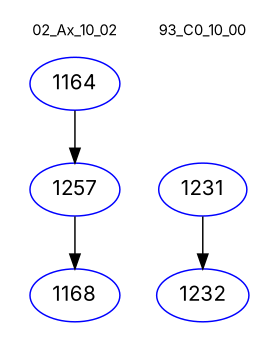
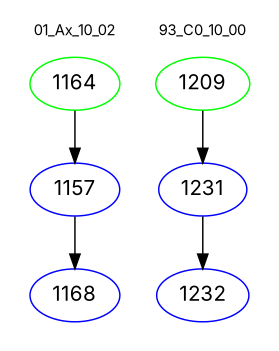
cluster "02_Ax_10_02": label "02_Ax_10_02" -> "01_Ax_10_02"
node "1164": color blue -> green
node "1209": added
node "1257": label "1257" -> "1157"
